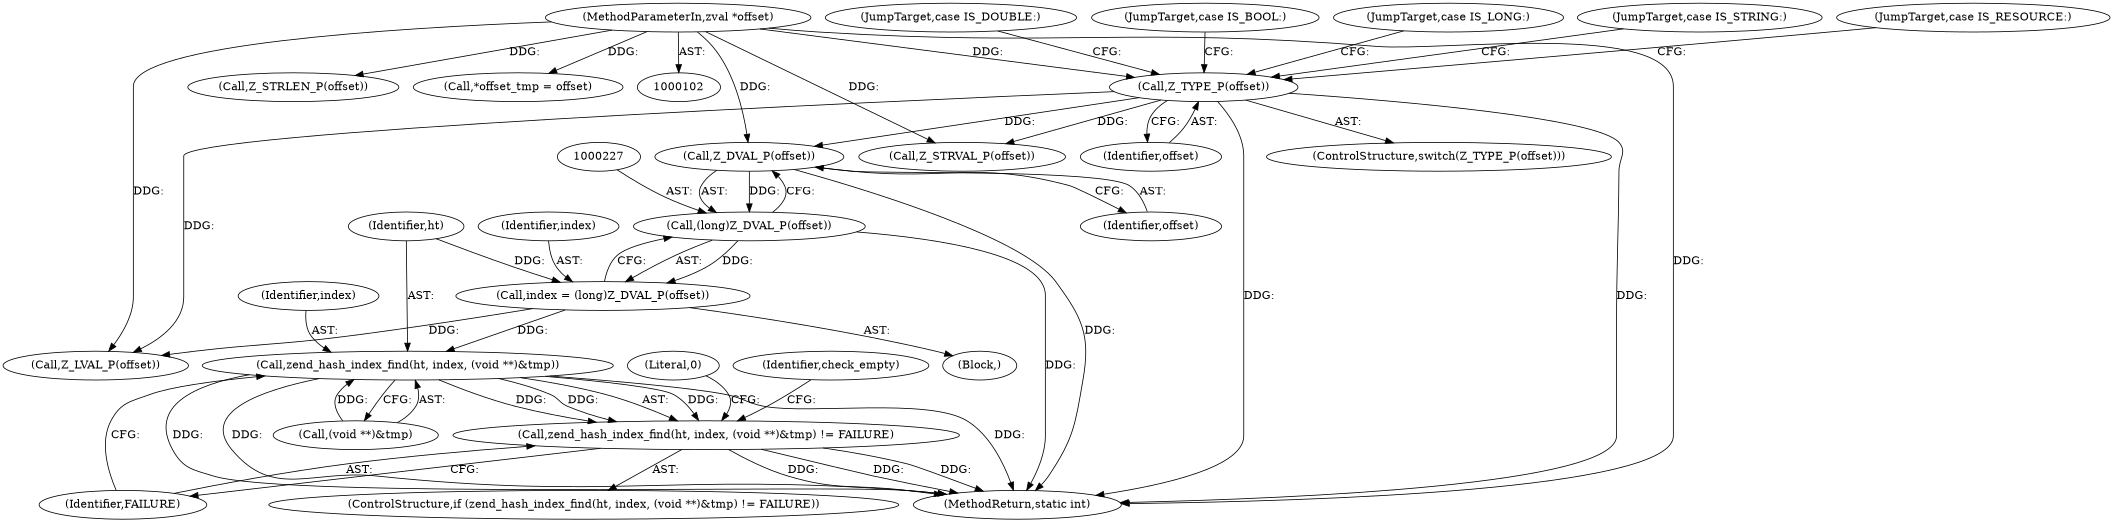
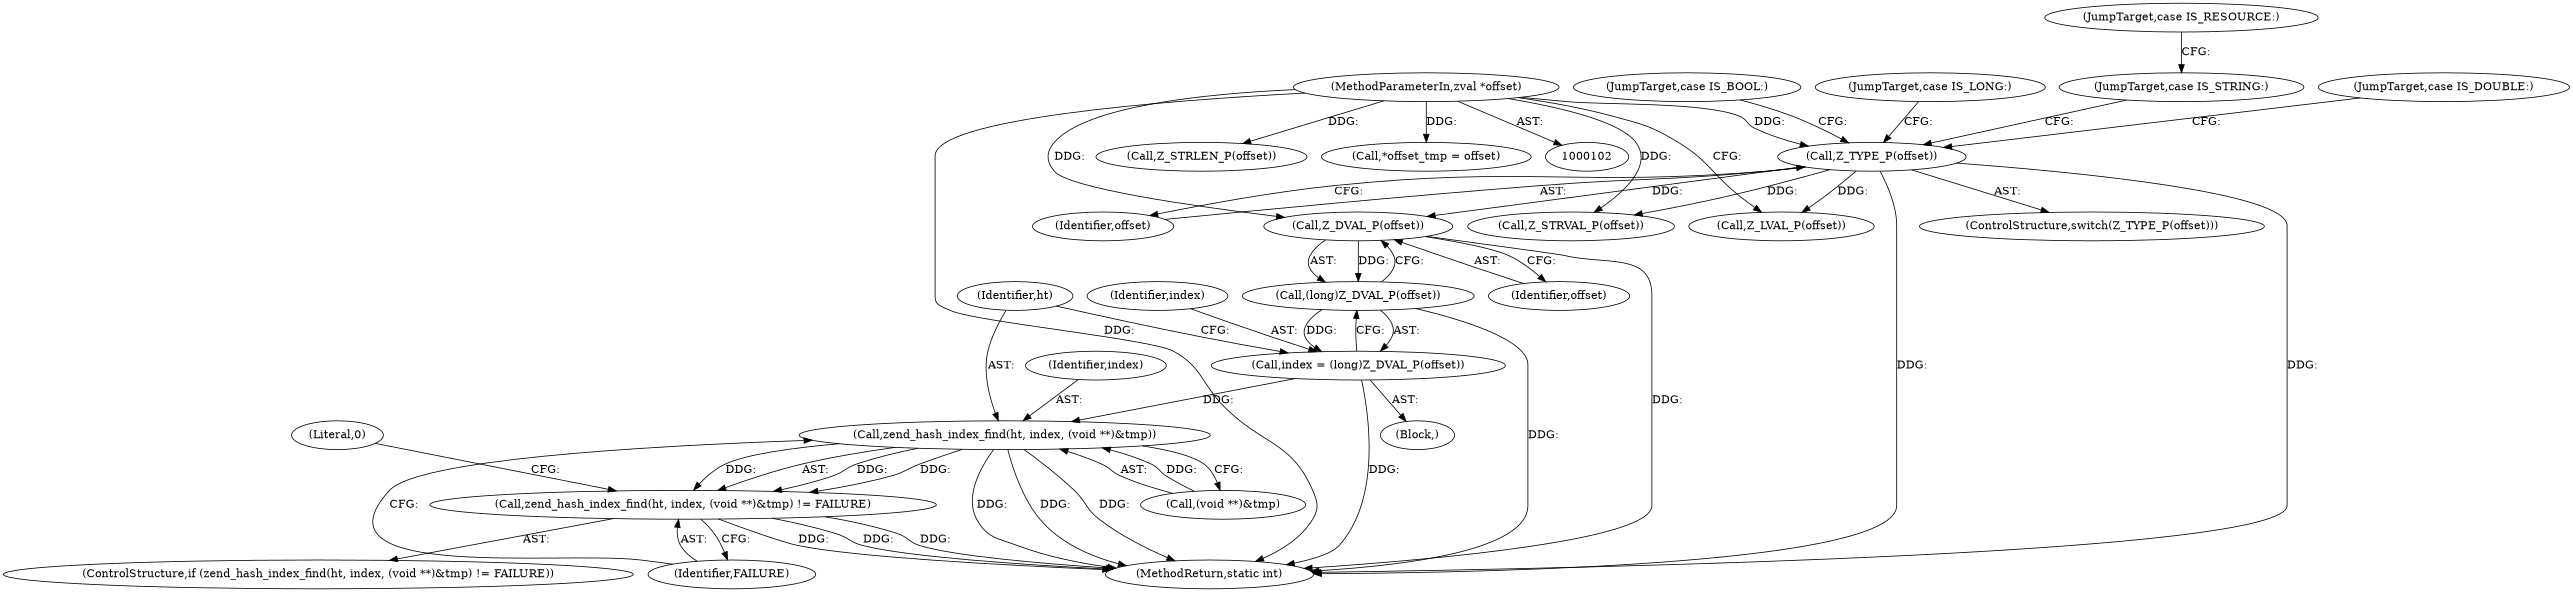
edge "(JumpTarget,case IS_RESOURCE:)" -> "(Call,Z_TYPE_P(offset))": now "(JumpTarget,case IS_RESOURCE:)" -> "(JumpTarget,case IS_STRING:)"
node "1000227": removed
edge "(MethodParameterIn,zval *offset)" -> "(Call,Z_LVAL_P(offset))": label "DDG: " -> "CFG: "
edge "(Identifier,ht)" -> "(Call,index = (long)Z_DVAL_P(offset))": label "DDG: " -> "CFG: "
edge "(Call,index = (long)Z_DVAL_P(offset))" -> "(Call,Z_LVAL_P(offset))": now "(Call,index = (long)Z_DVAL_P(offset))" -> "(MethodReturn,static int)"
node "(Identifier,check_empty)": removed
